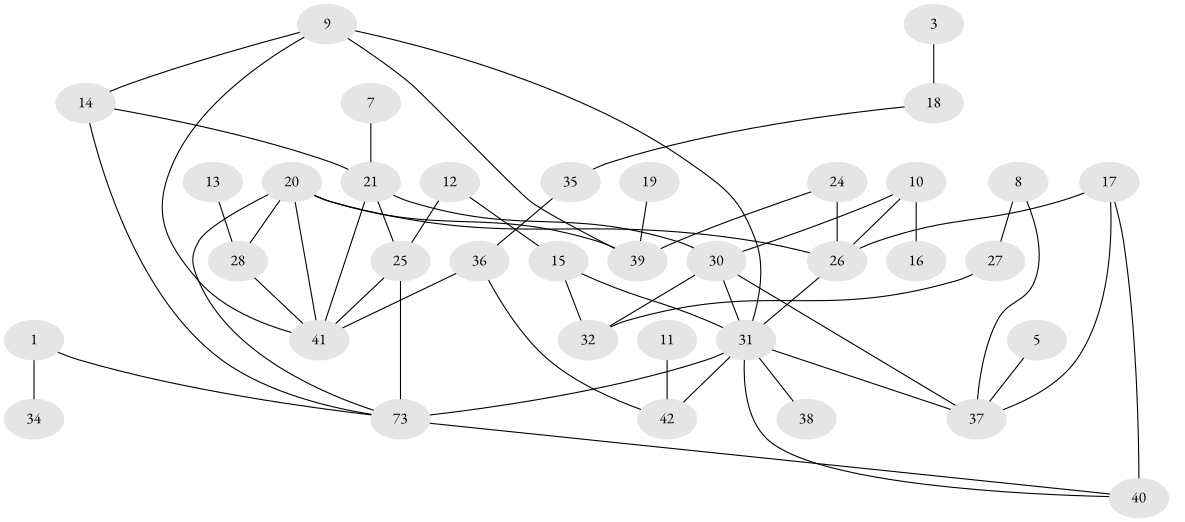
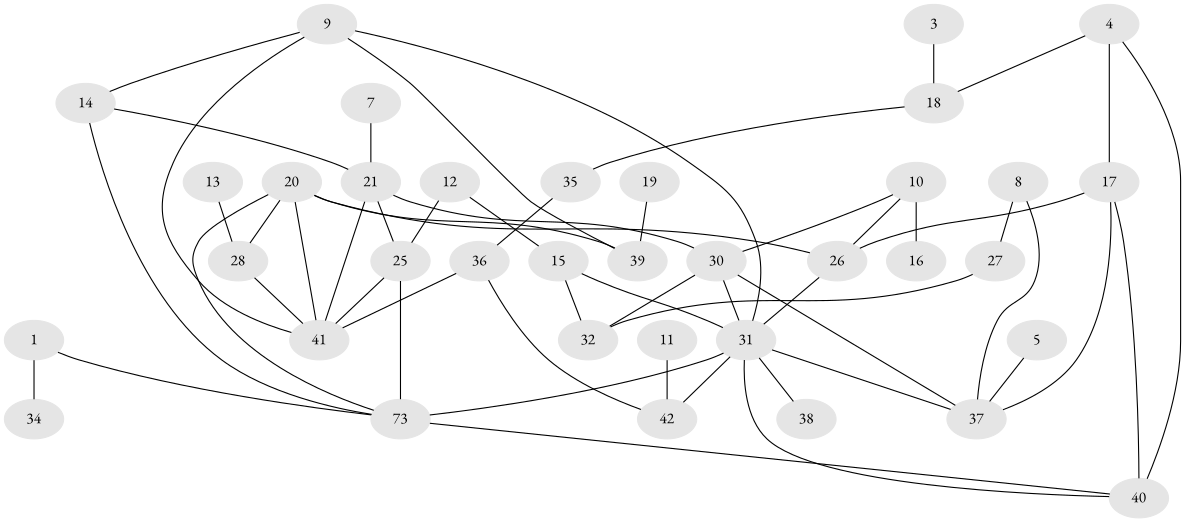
node "4": added
node "24": removed
